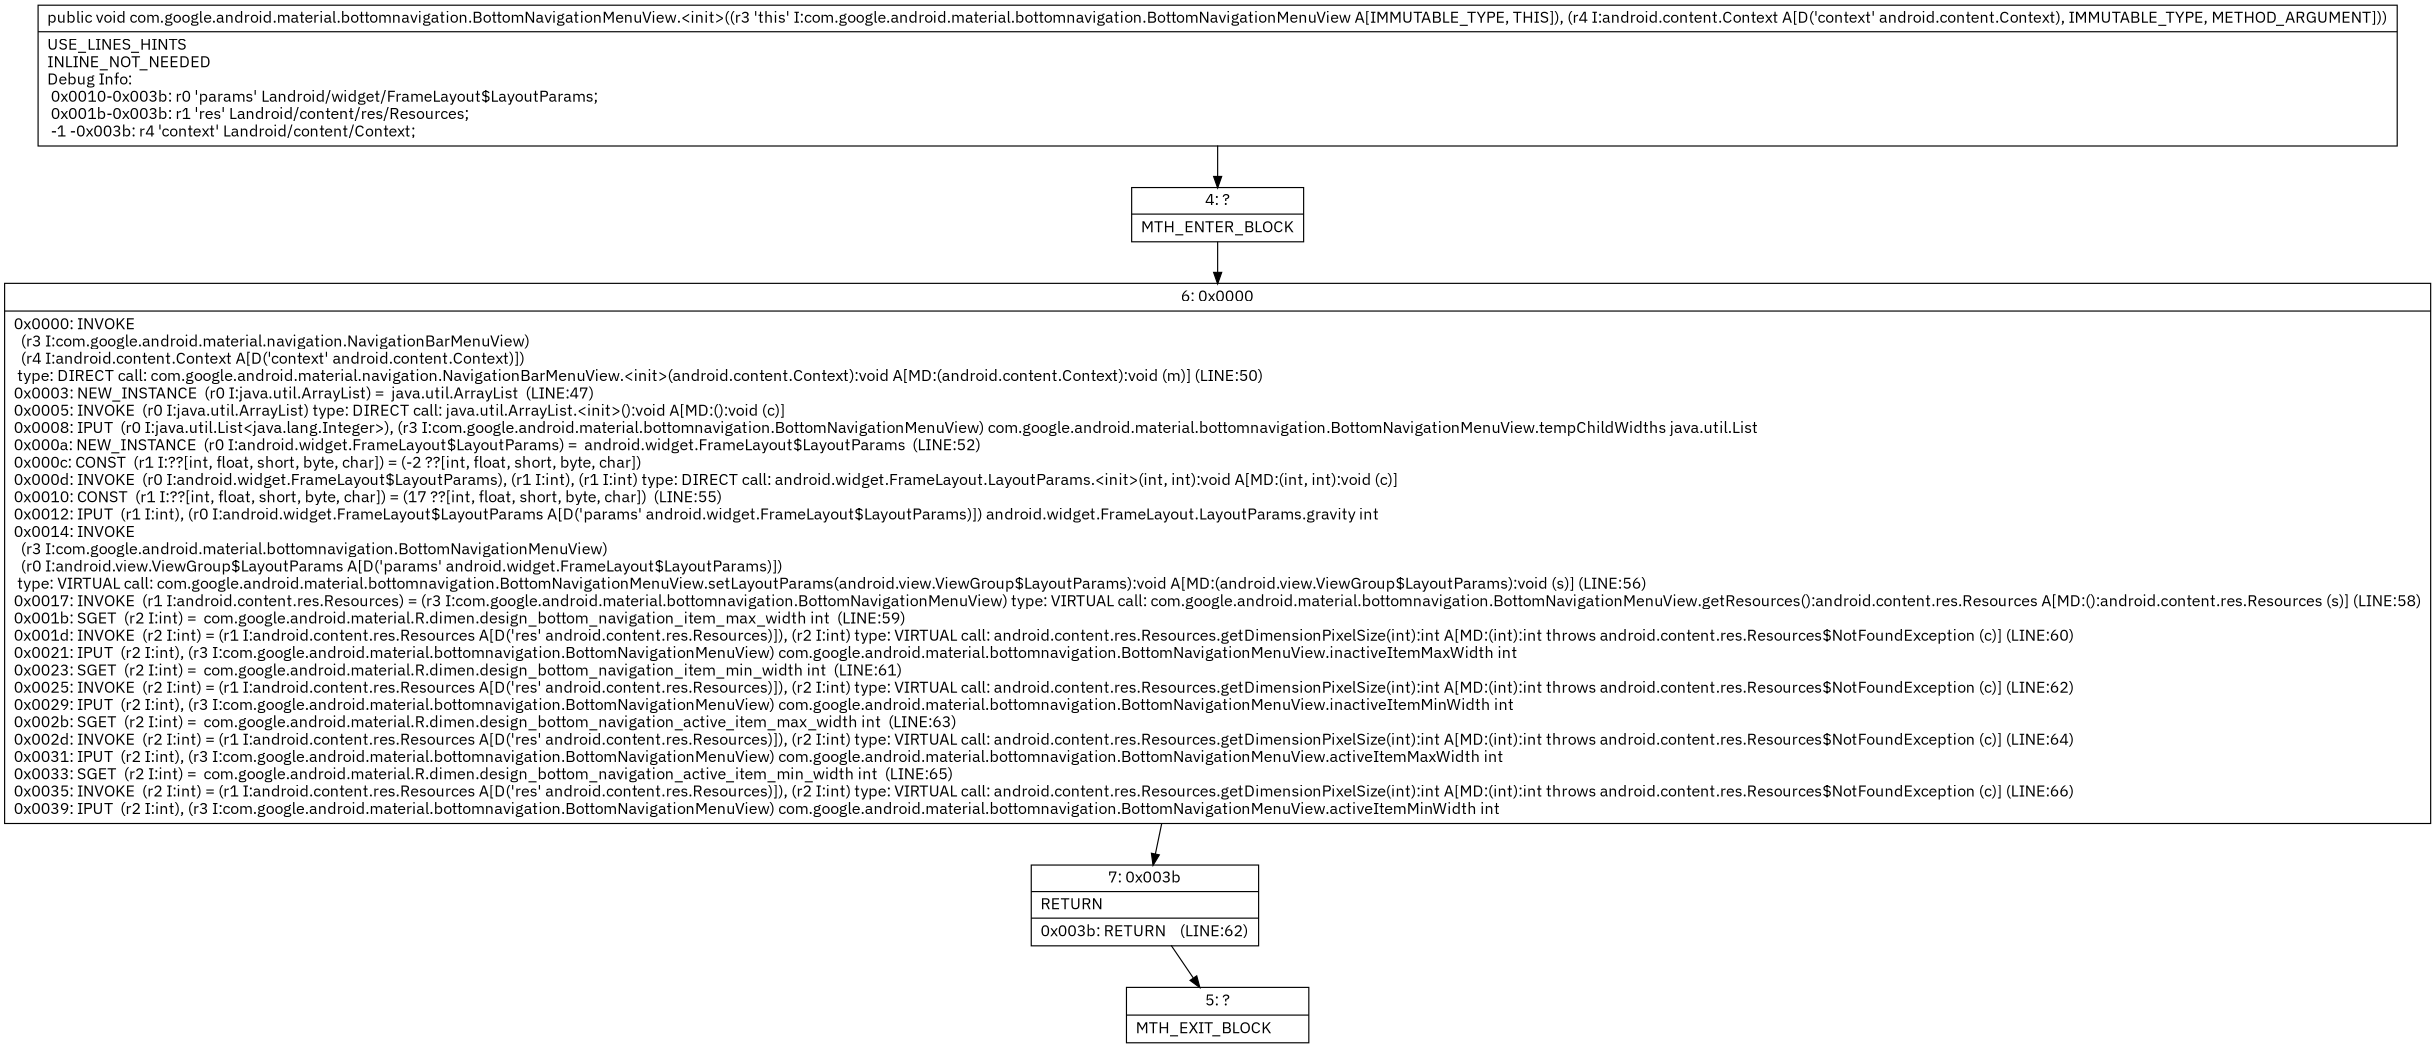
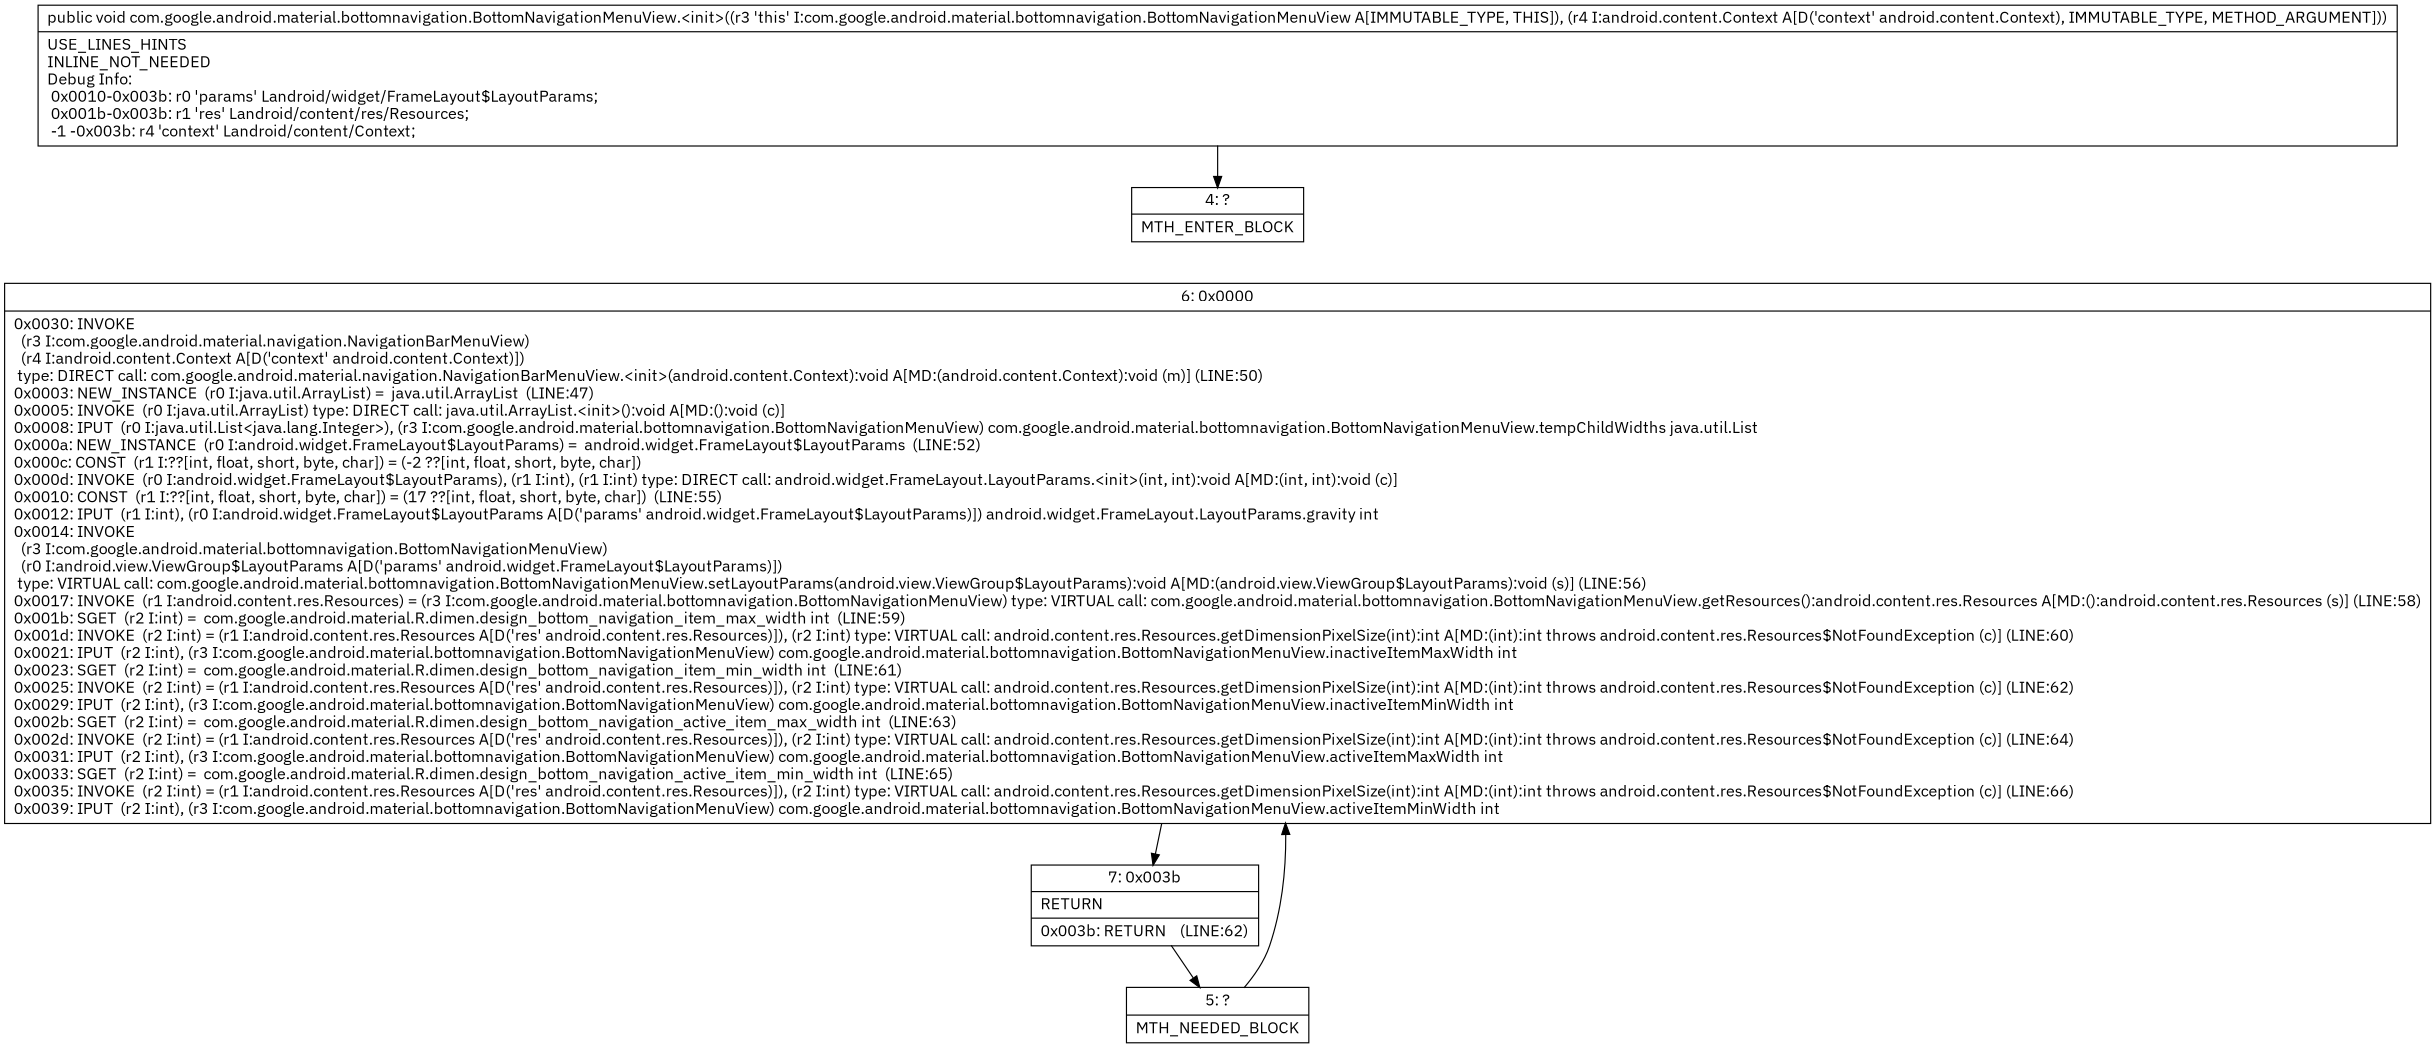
edge "4: ?" -> "6: 0x0000": now "5: ?" -> "6: 0x0000"
node "6: 0x0000": text "0x0000: INVOKE" -> "0x0030: INVOKE"
node "5: ?": text "MTH_EXIT_BLOCK" -> "MTH_NEEDED_BLOCK"
